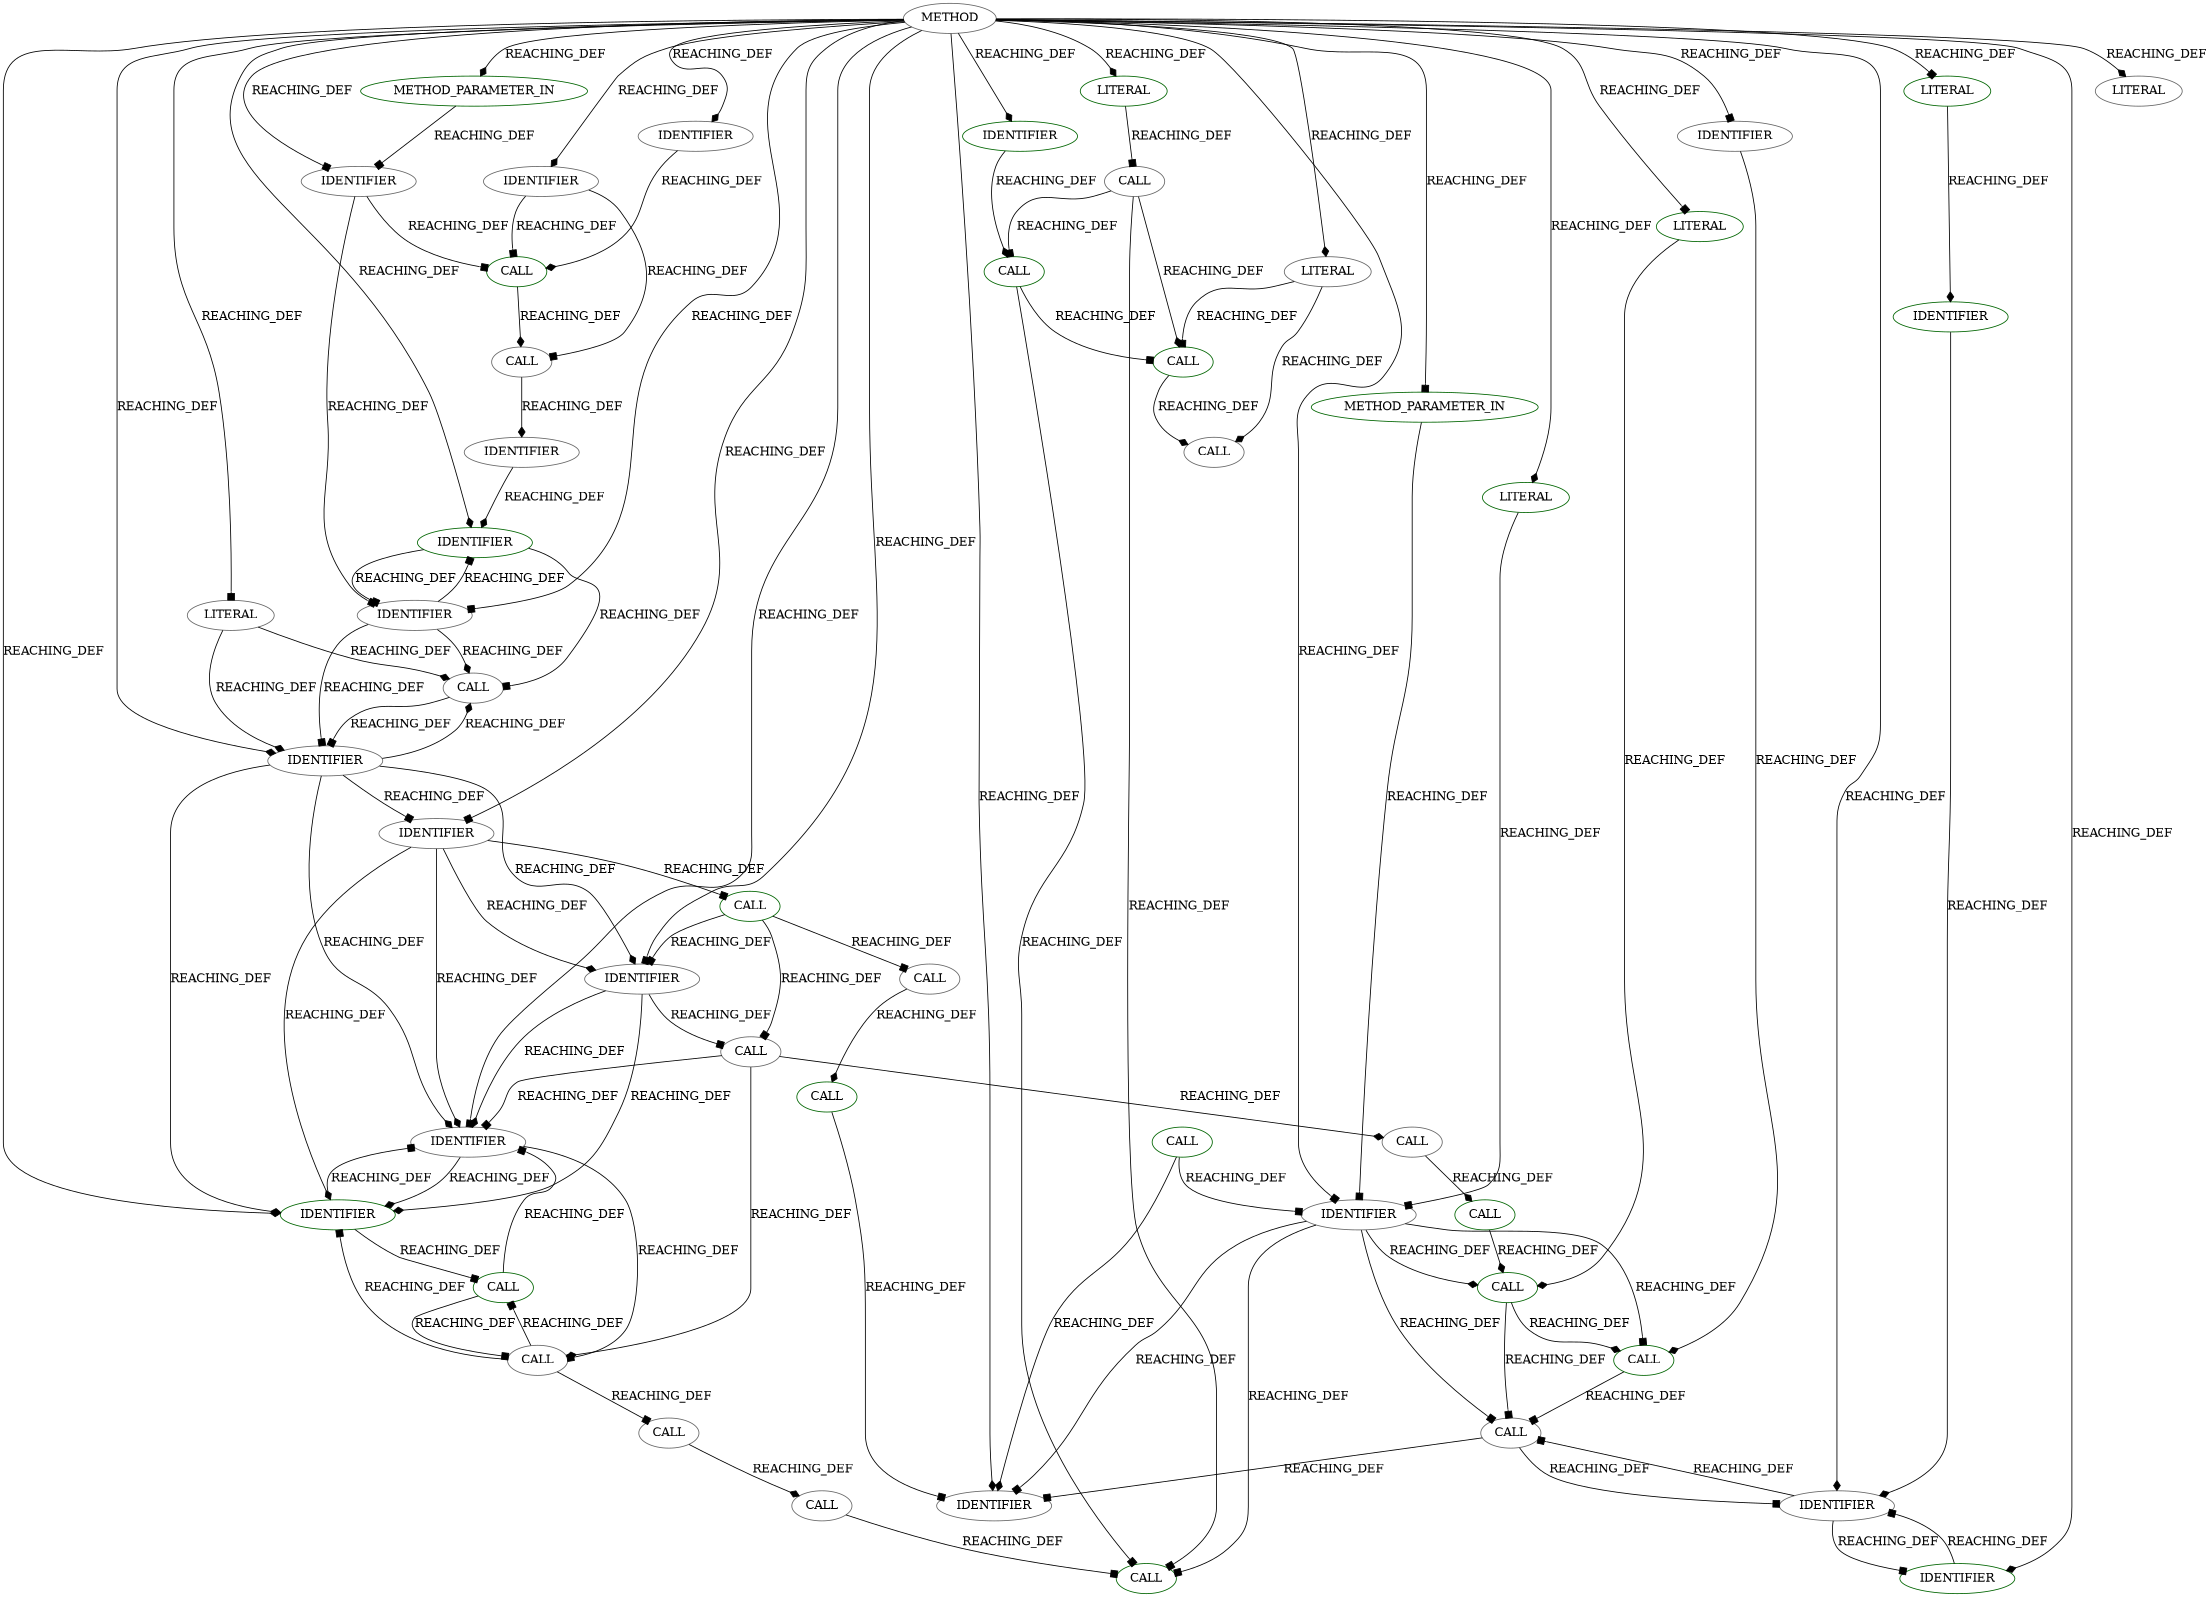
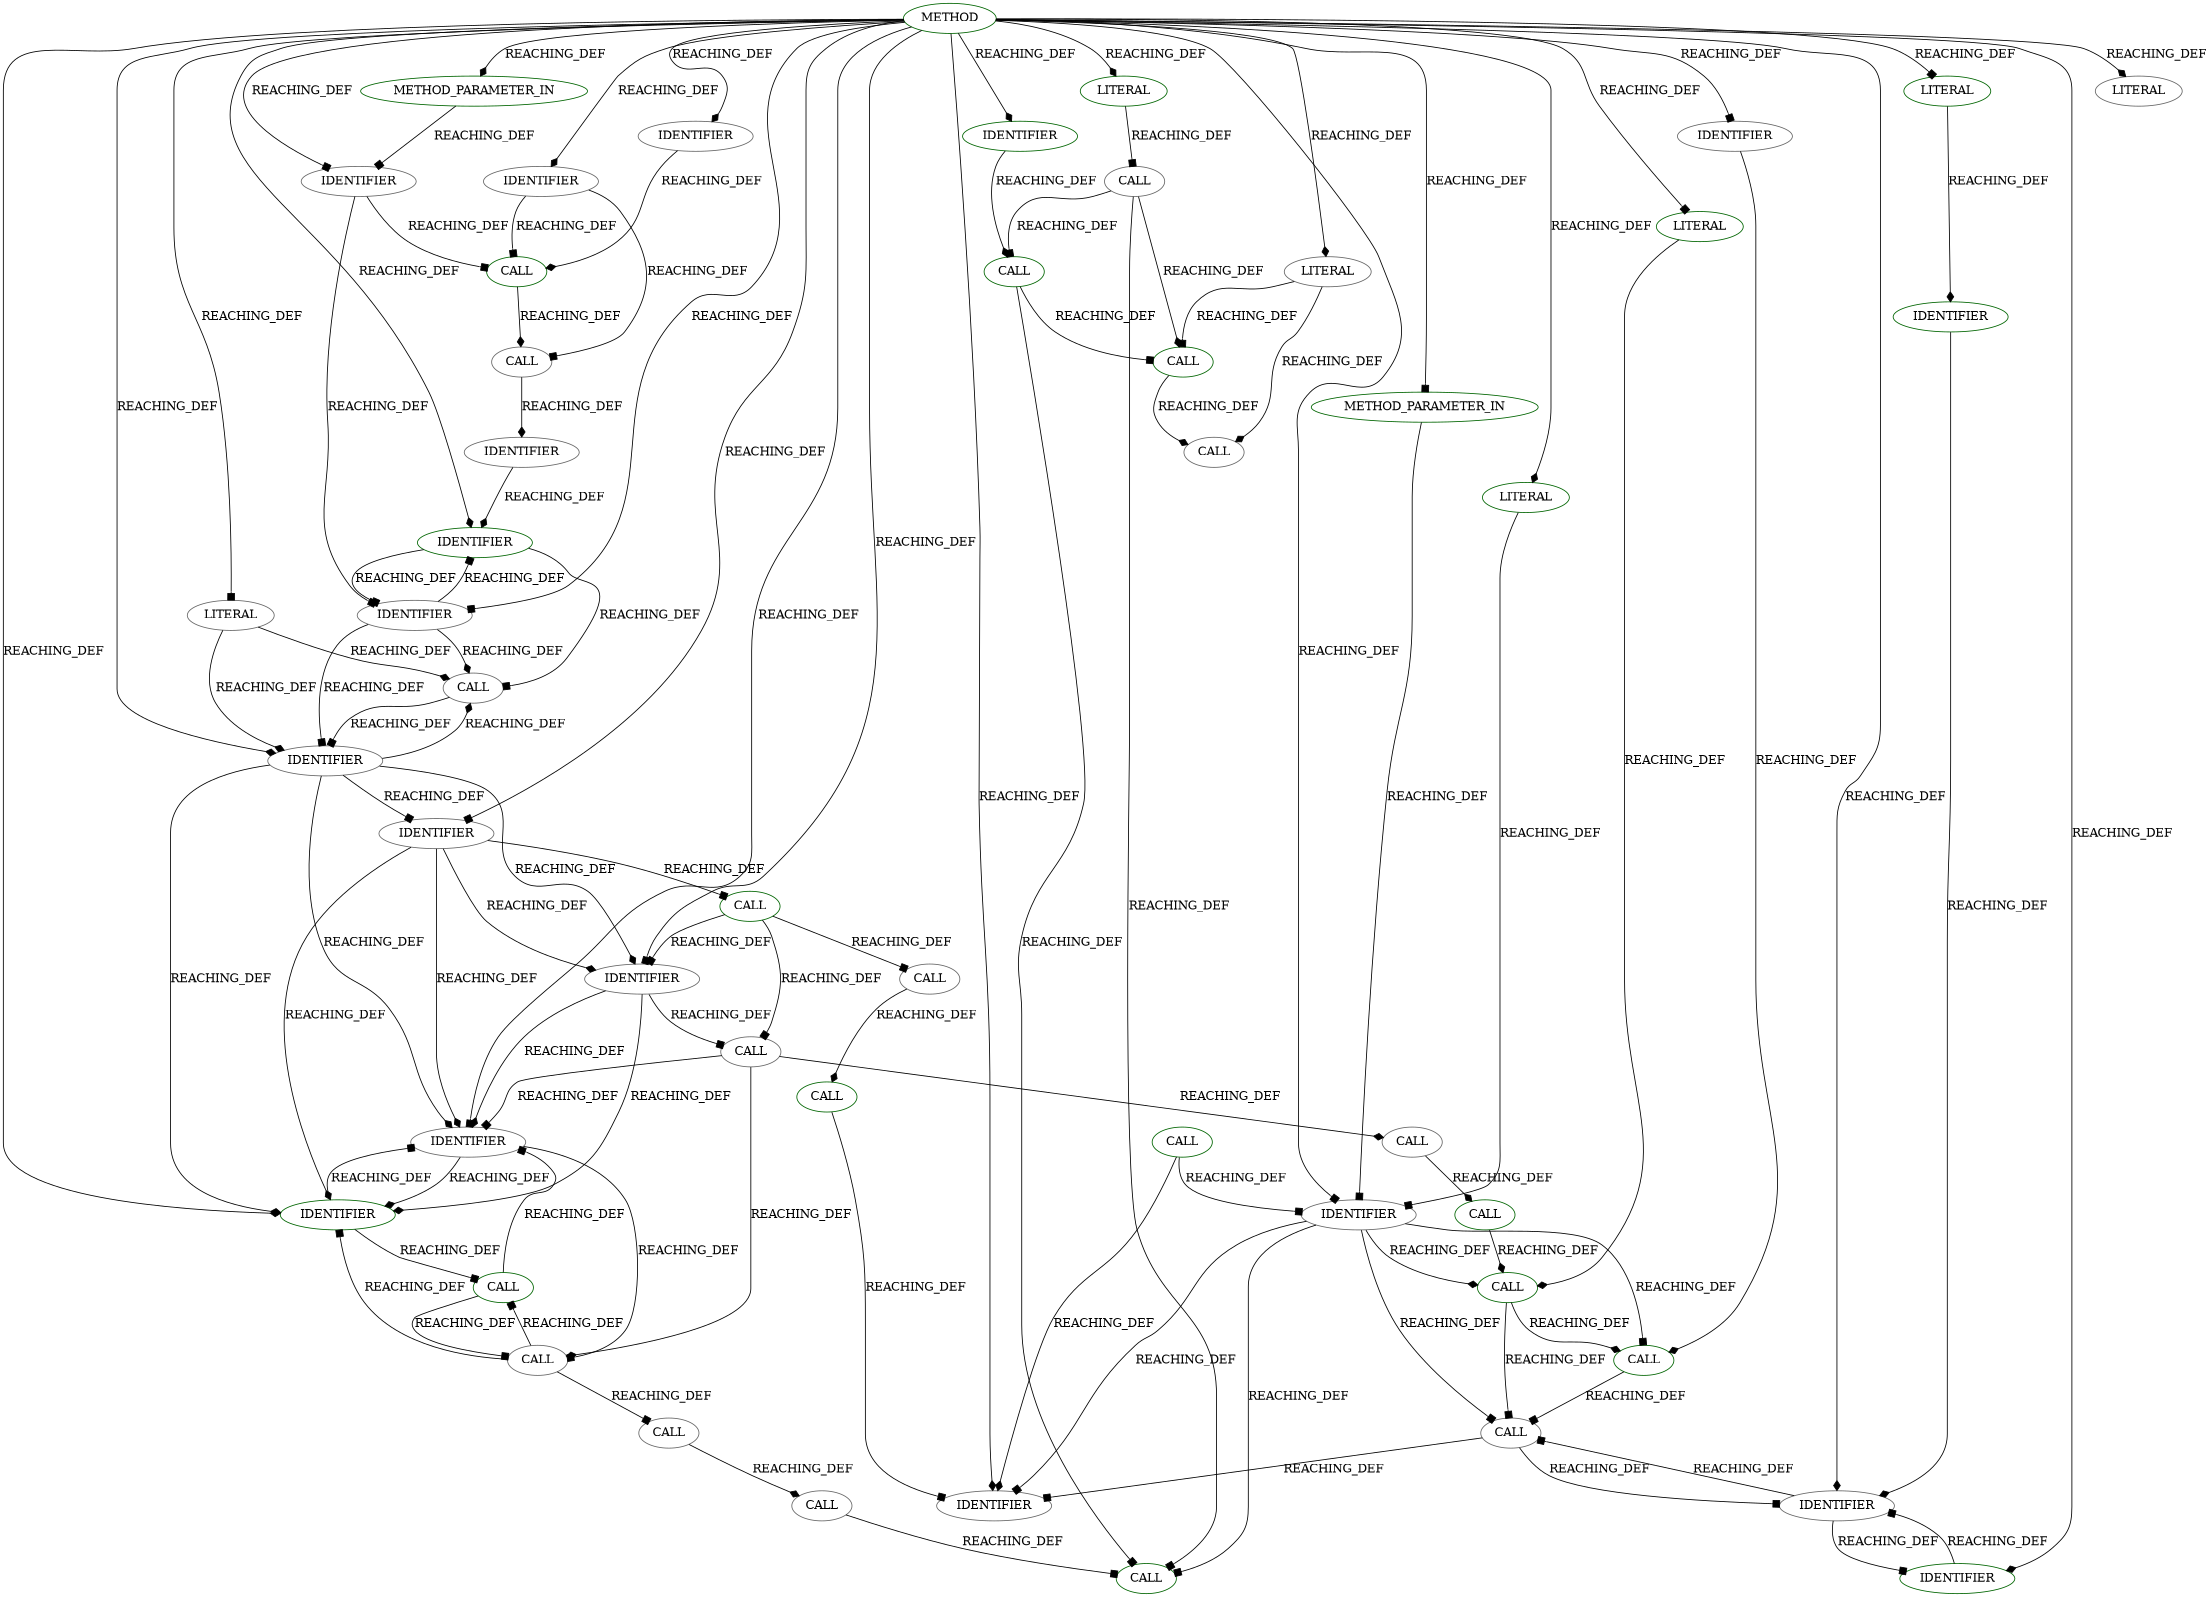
node "METHOD": color gray40 -> darkgreen
